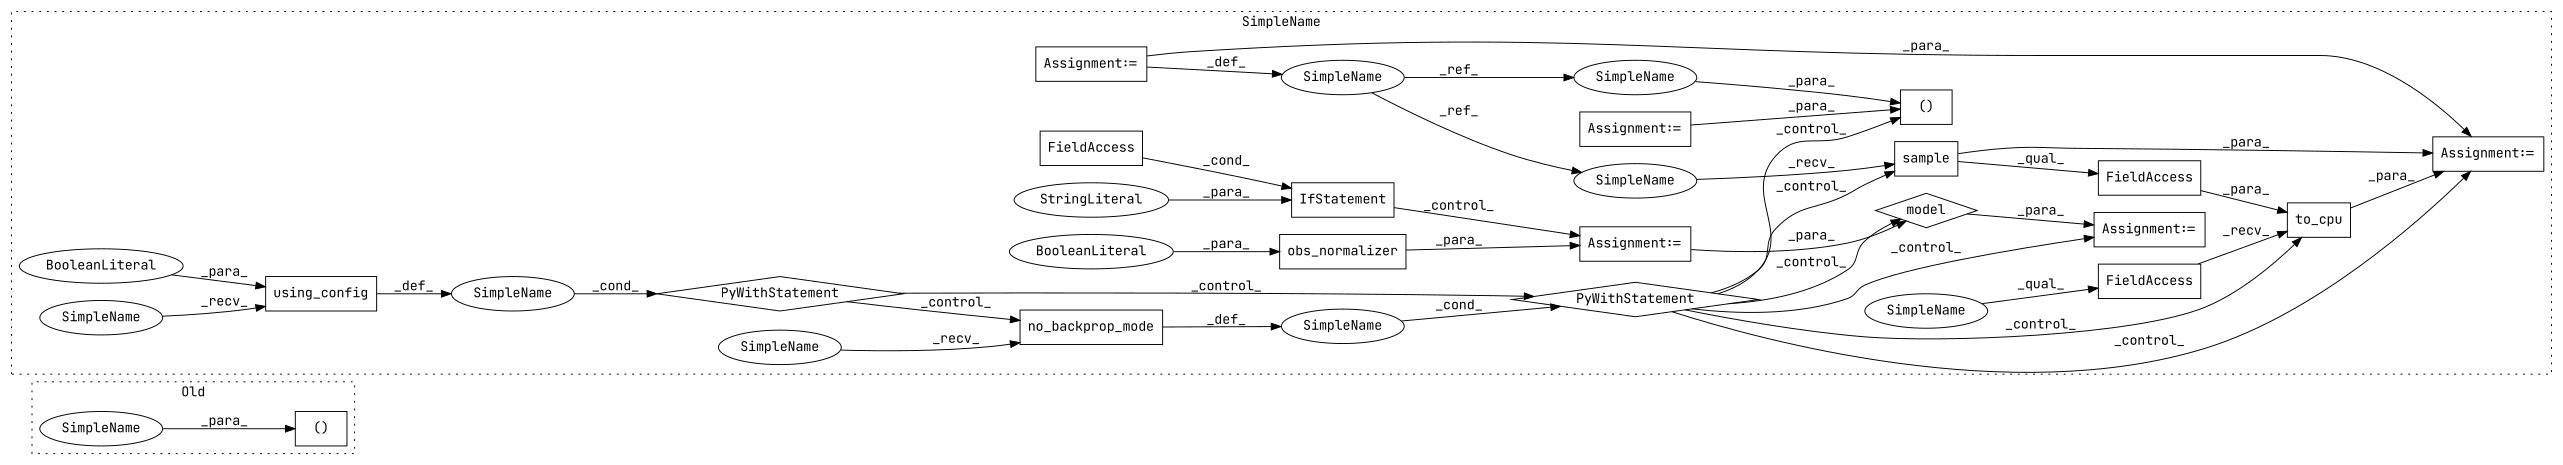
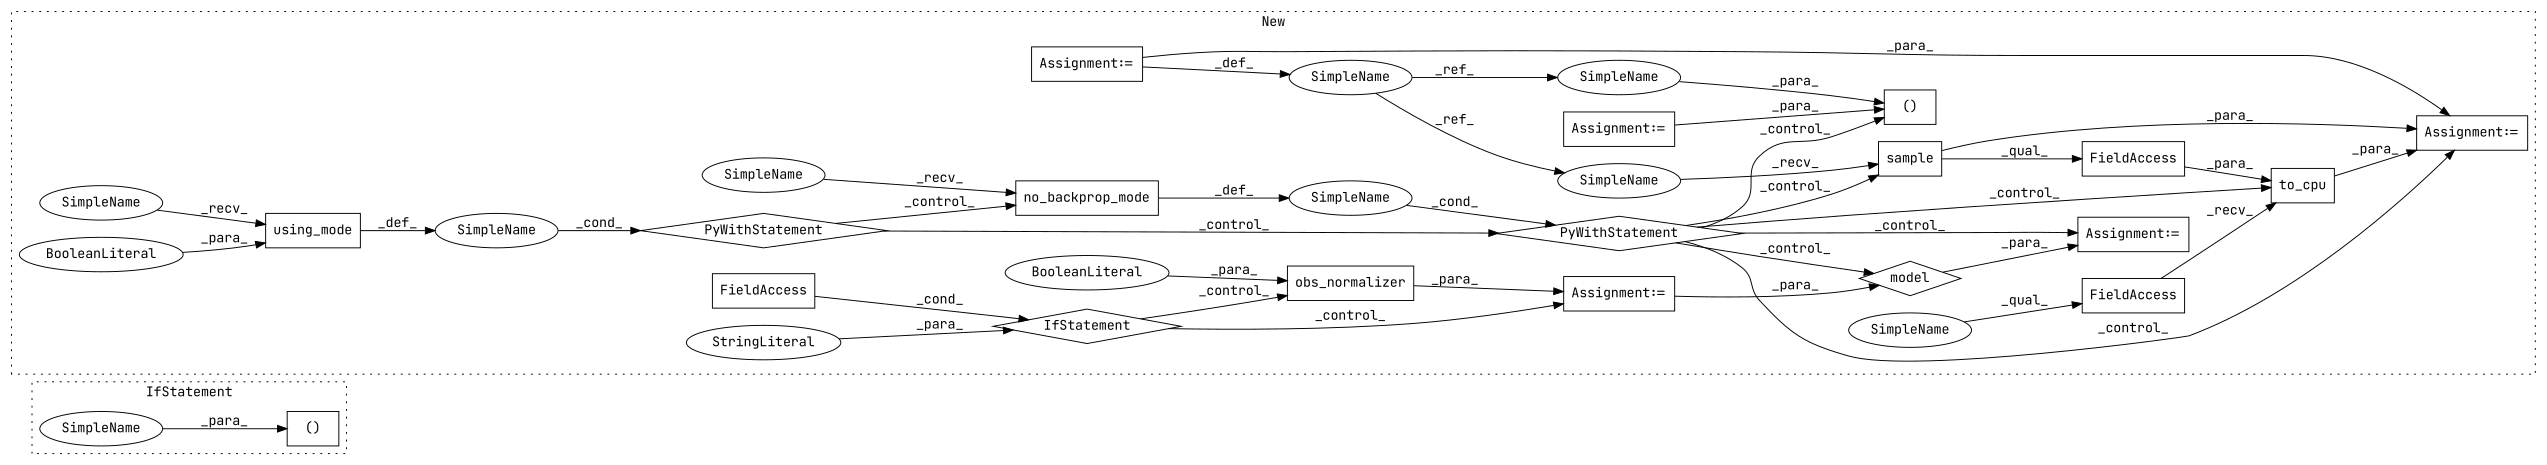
cluster "SimpleName": label "SimpleName" -> "New"
node "IfStatement": shape box -> diamond
node "using_config": label "using_config" -> "using_mode"
edge "IfStatement" -> "obs_normalizer": added, label "_control_"
cluster "Old": label "Old" -> "IfStatement"
